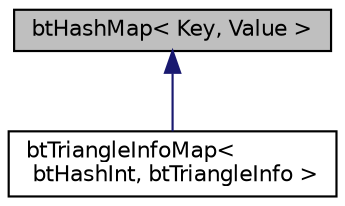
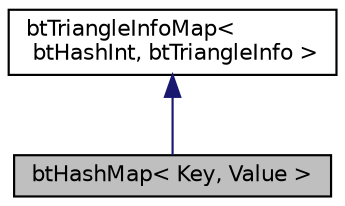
edge "btTriangleInfoMap< btHashInt, btTriangleInfo >" -> "btHashMap< Key, Value >": reversed
